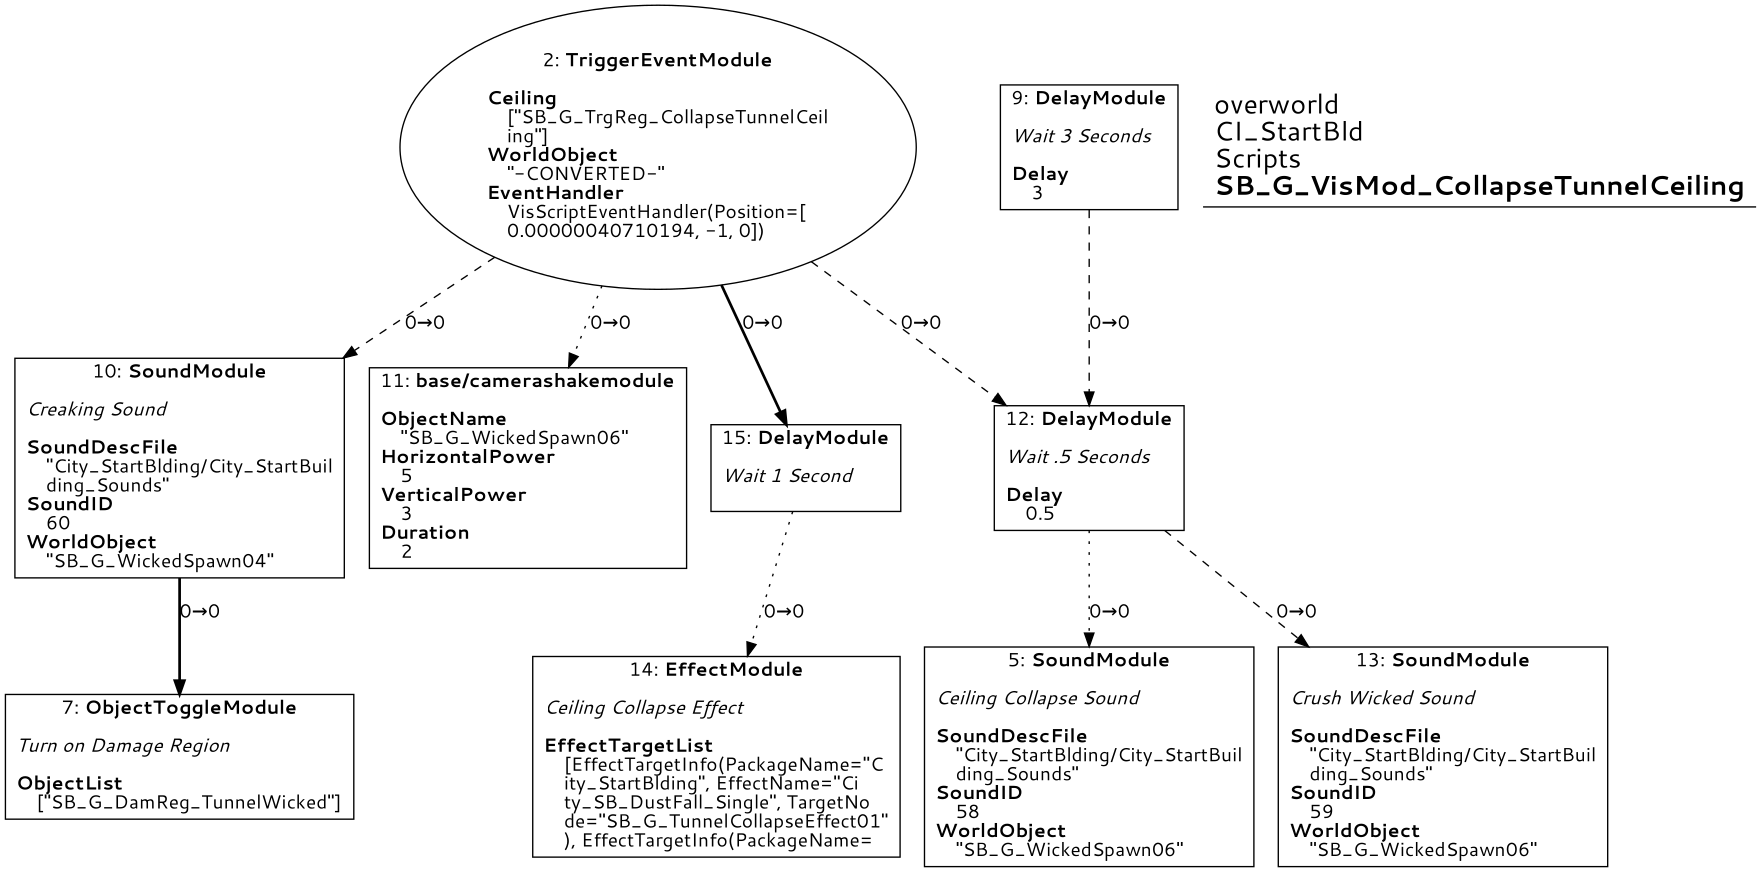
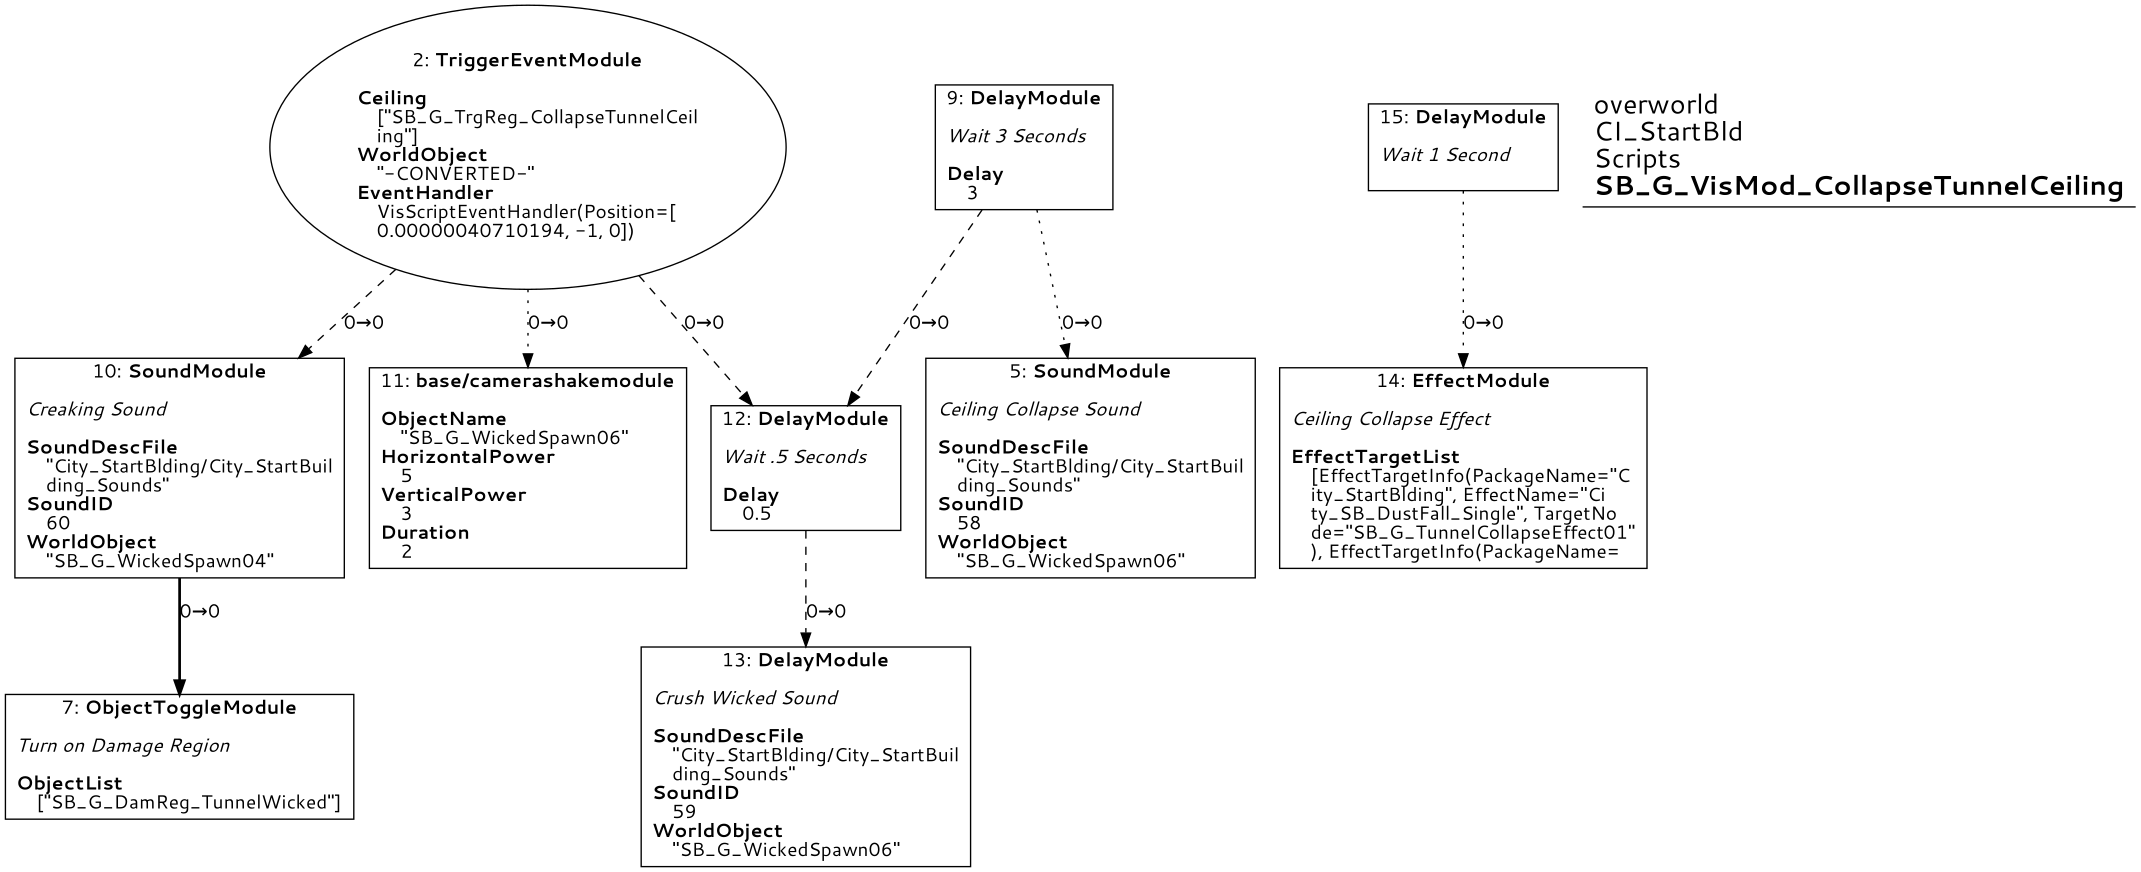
edge "2:" -> "15:": removed, label "0→0"
edge "12:" -> "5:": now "9:" -> "5:"
node "13:": text "SoundModule" -> "DelayModule"
